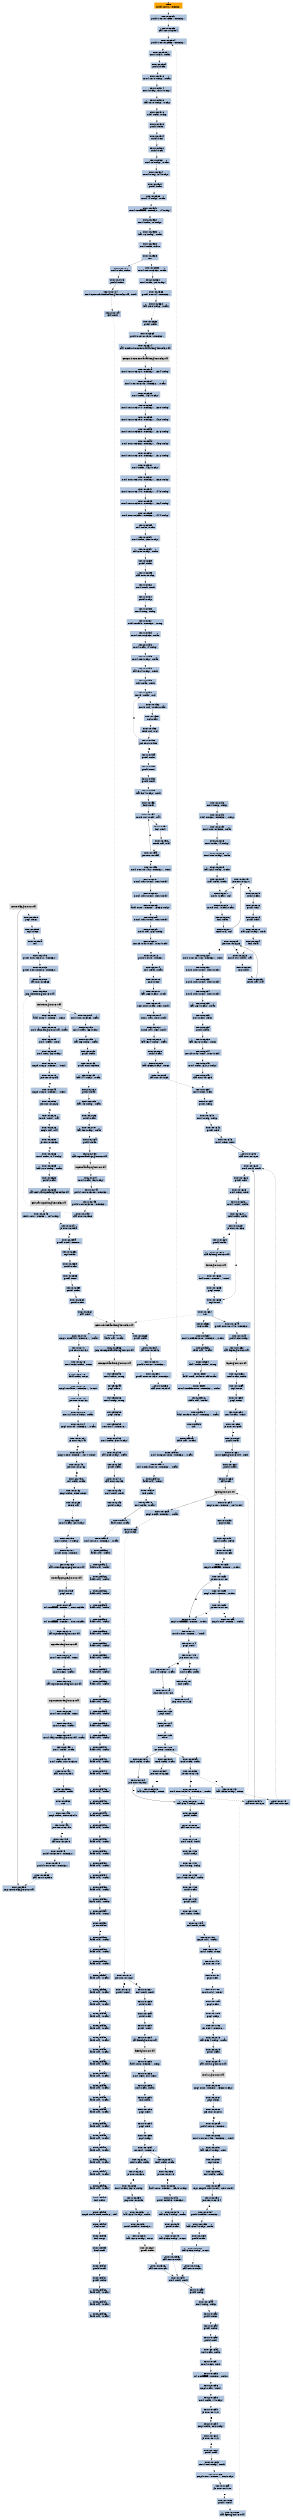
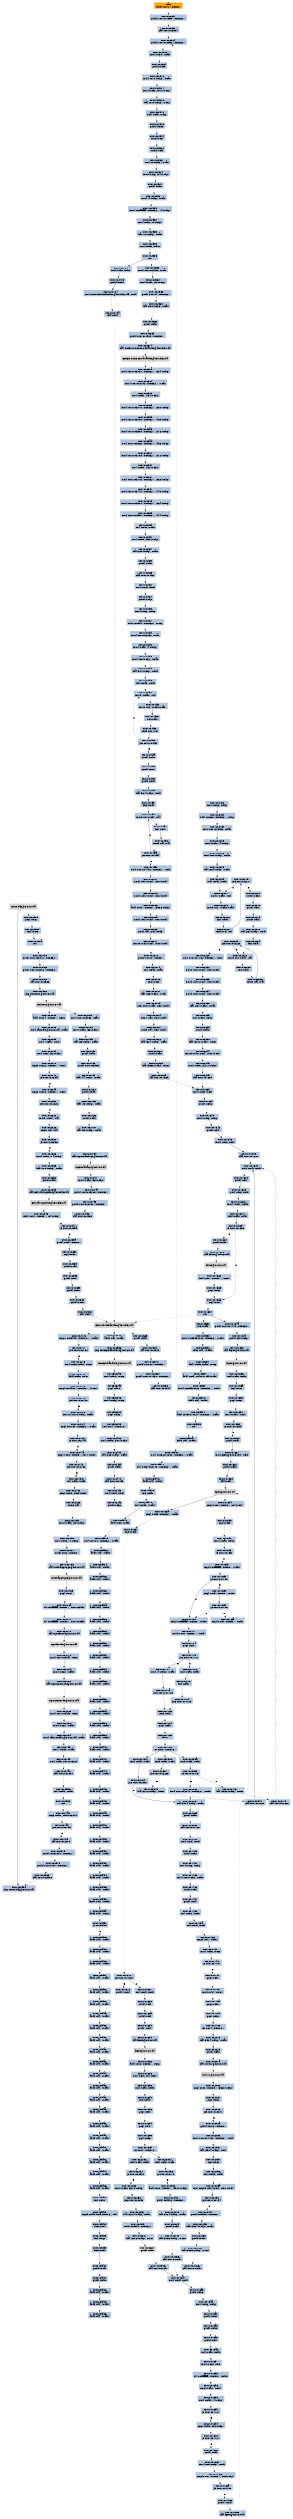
node "0x010027ea pushl %eax": removed
